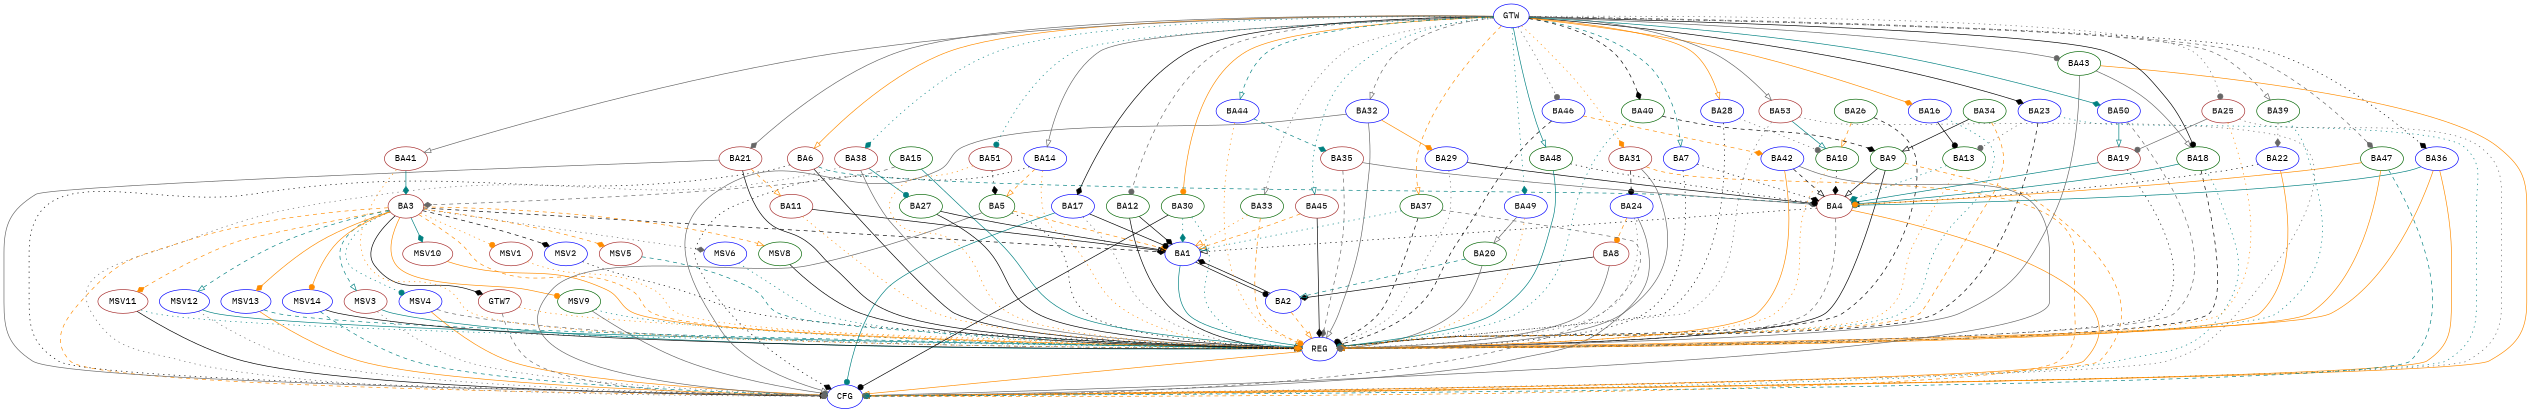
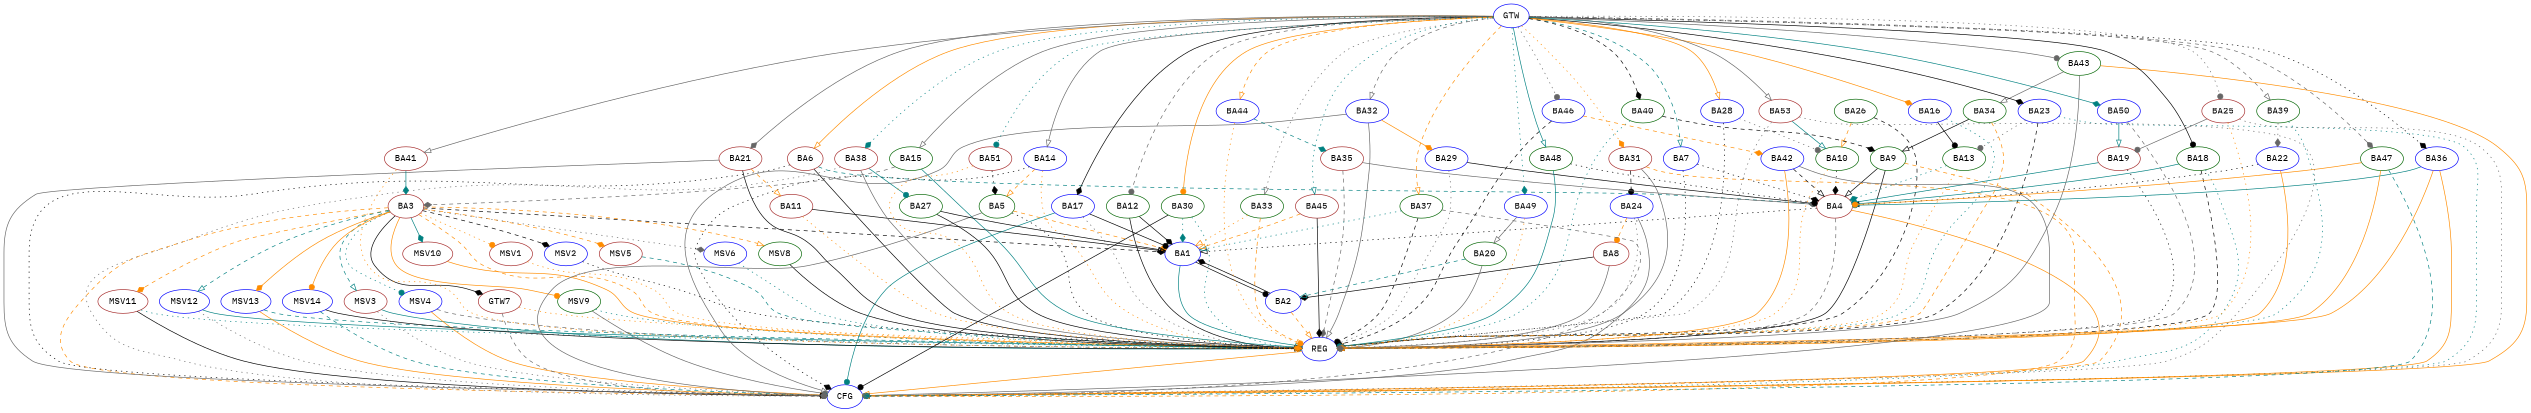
edge "GTW" -> "BA15": added
edge "GTW" -> "BA44": color teal -> darkorange
edge "BA43" -> "BA18": now "BA43" -> "BA34"
